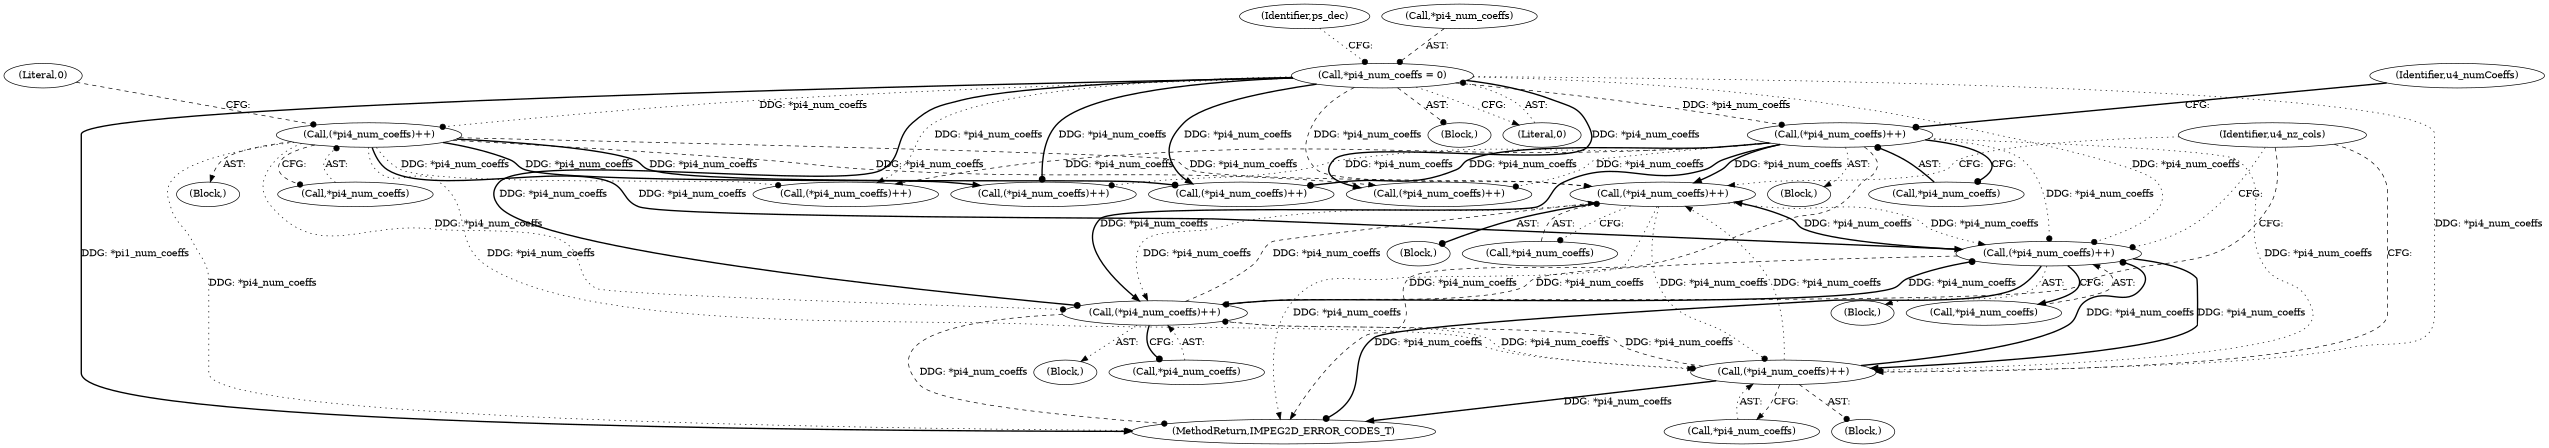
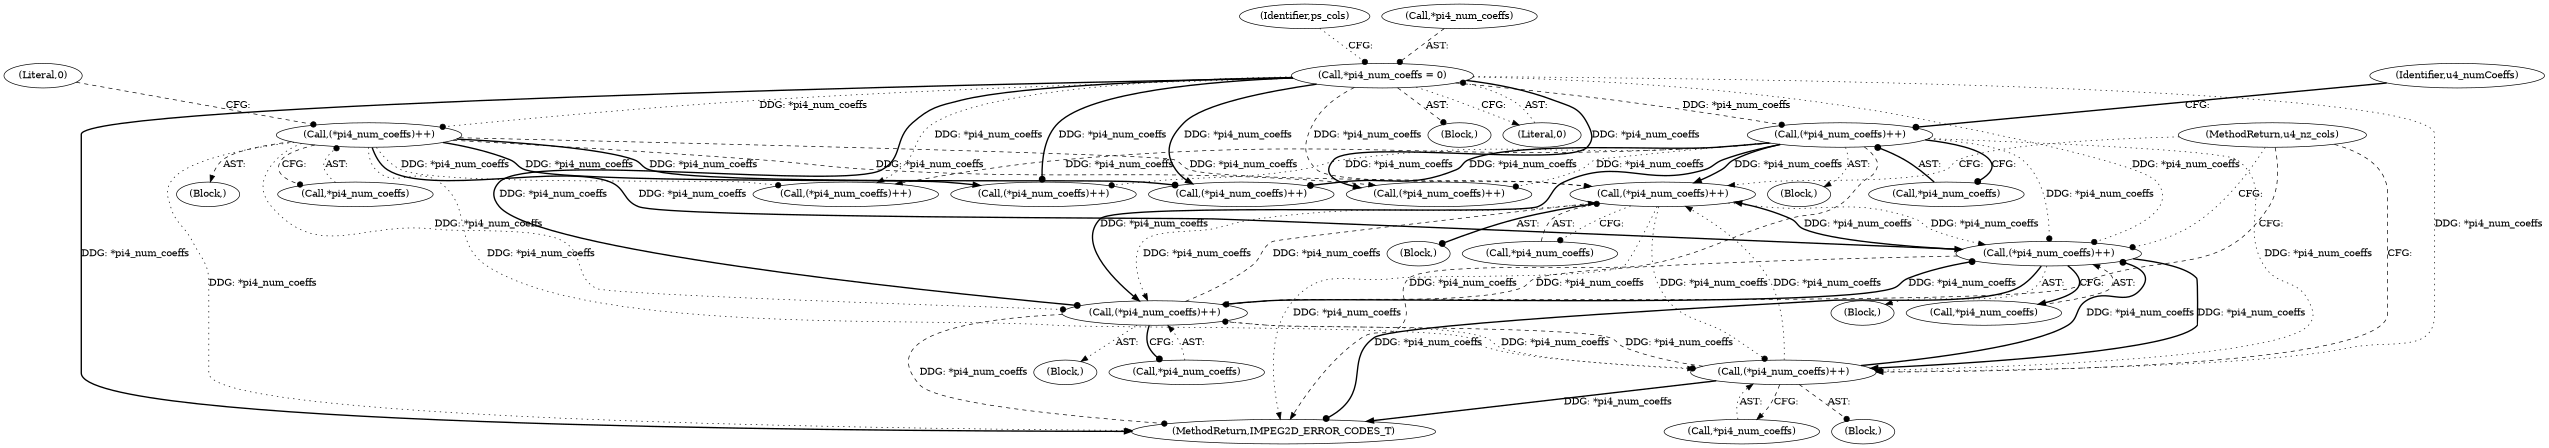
node "(Identifier,ps_dec)": label "(Identifier,ps_dec)" -> "(Identifier,ps_cols)"
node "(Identifier,u4_nz_cols)": label "(Identifier,u4_nz_cols)" -> "(MethodReturn,u4_nz_cols)"
edge "(Call,*pi4_num_coeffs = 0)" -> "(MethodReturn,IMPEG2D_ERROR_CODES_T)": label "DDG: *pi1_num_coeffs" -> "DDG: *pi4_num_coeffs"
